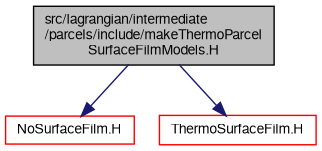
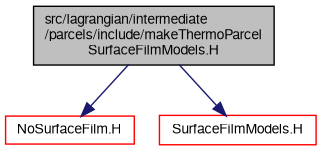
node "ThermoSurfaceFilm.H": label "ThermoSurfaceFilm.H" -> "SurfaceFilmModels.H"
